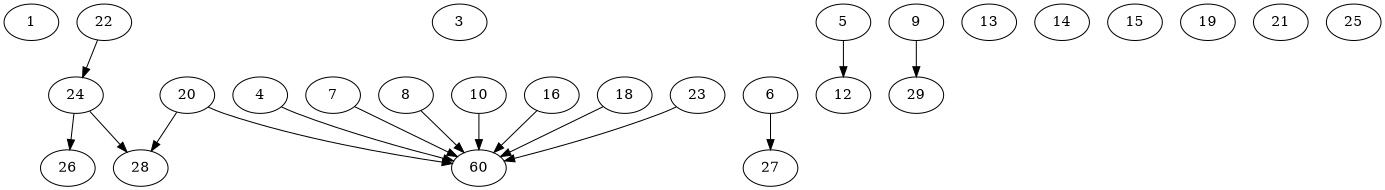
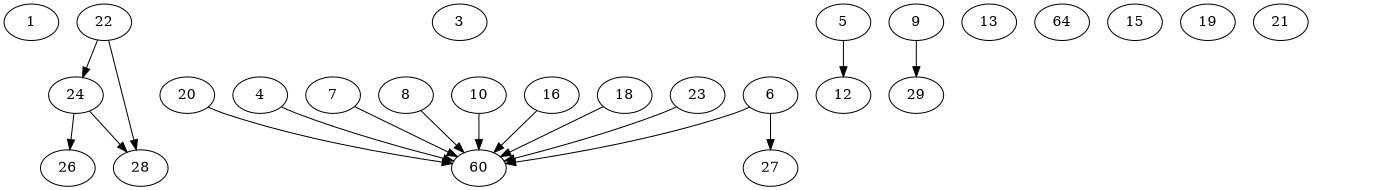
node "14": label "14" -> "64"
node "25": removed
edge "20" -> "28": now "22" -> "28"
edge "6" -> "60": added
